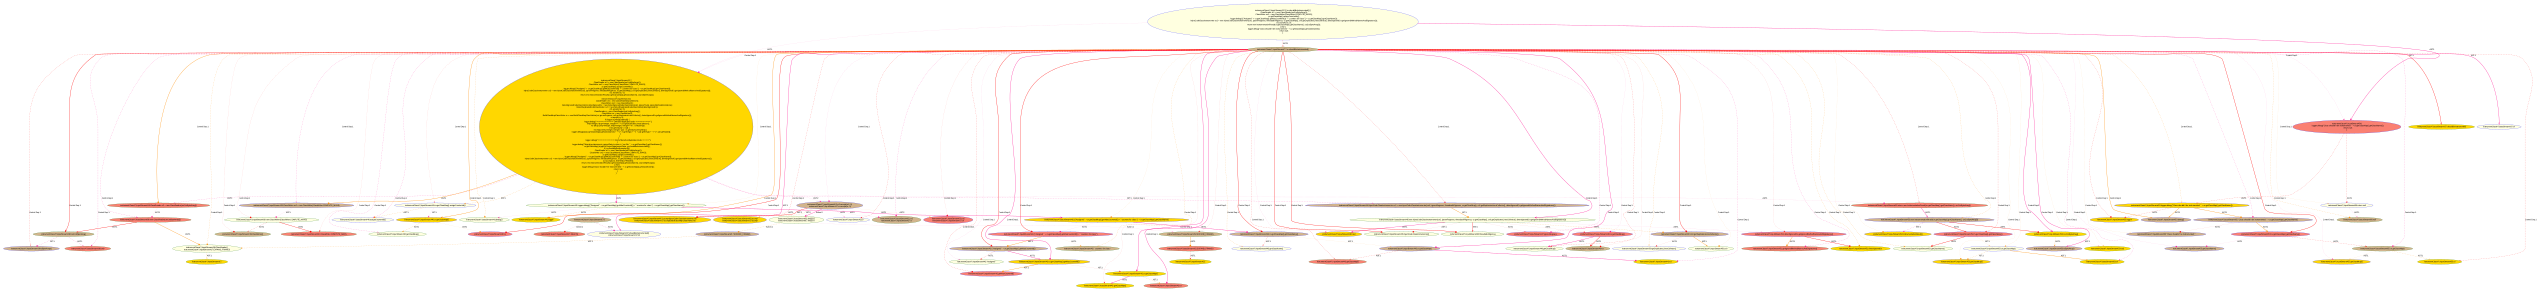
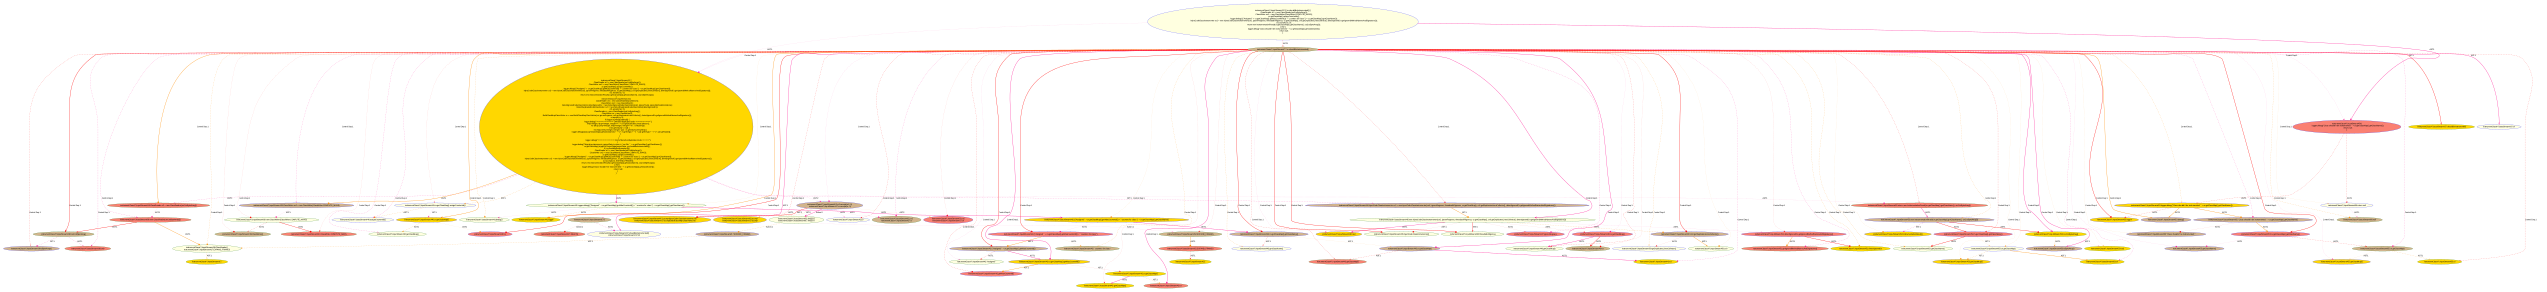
edge "instrumentClass#?,InputStream#77:cv.shouldBeInstrumented()" -> "instrumentClass#?,InputStream#55:logger": style dashed -> bold
edge "instrumentClass#?,InputStream#77:cv.shouldBeInstrumented()" -> "instrumentClass#?,InputStream#42:cv.getClassMap()": removed, label "Control Dep:1"
